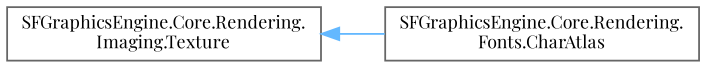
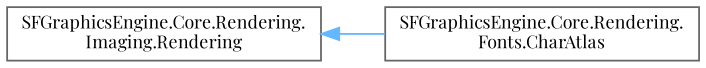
node "SFGraphicsEngine.Core.Rendering. Imaging.Texture": label "SFGraphicsEngine.Core.Rendering. Imaging.Texture" -> "SFGraphicsEngine.Core.Rendering. Imaging.Rendering"
